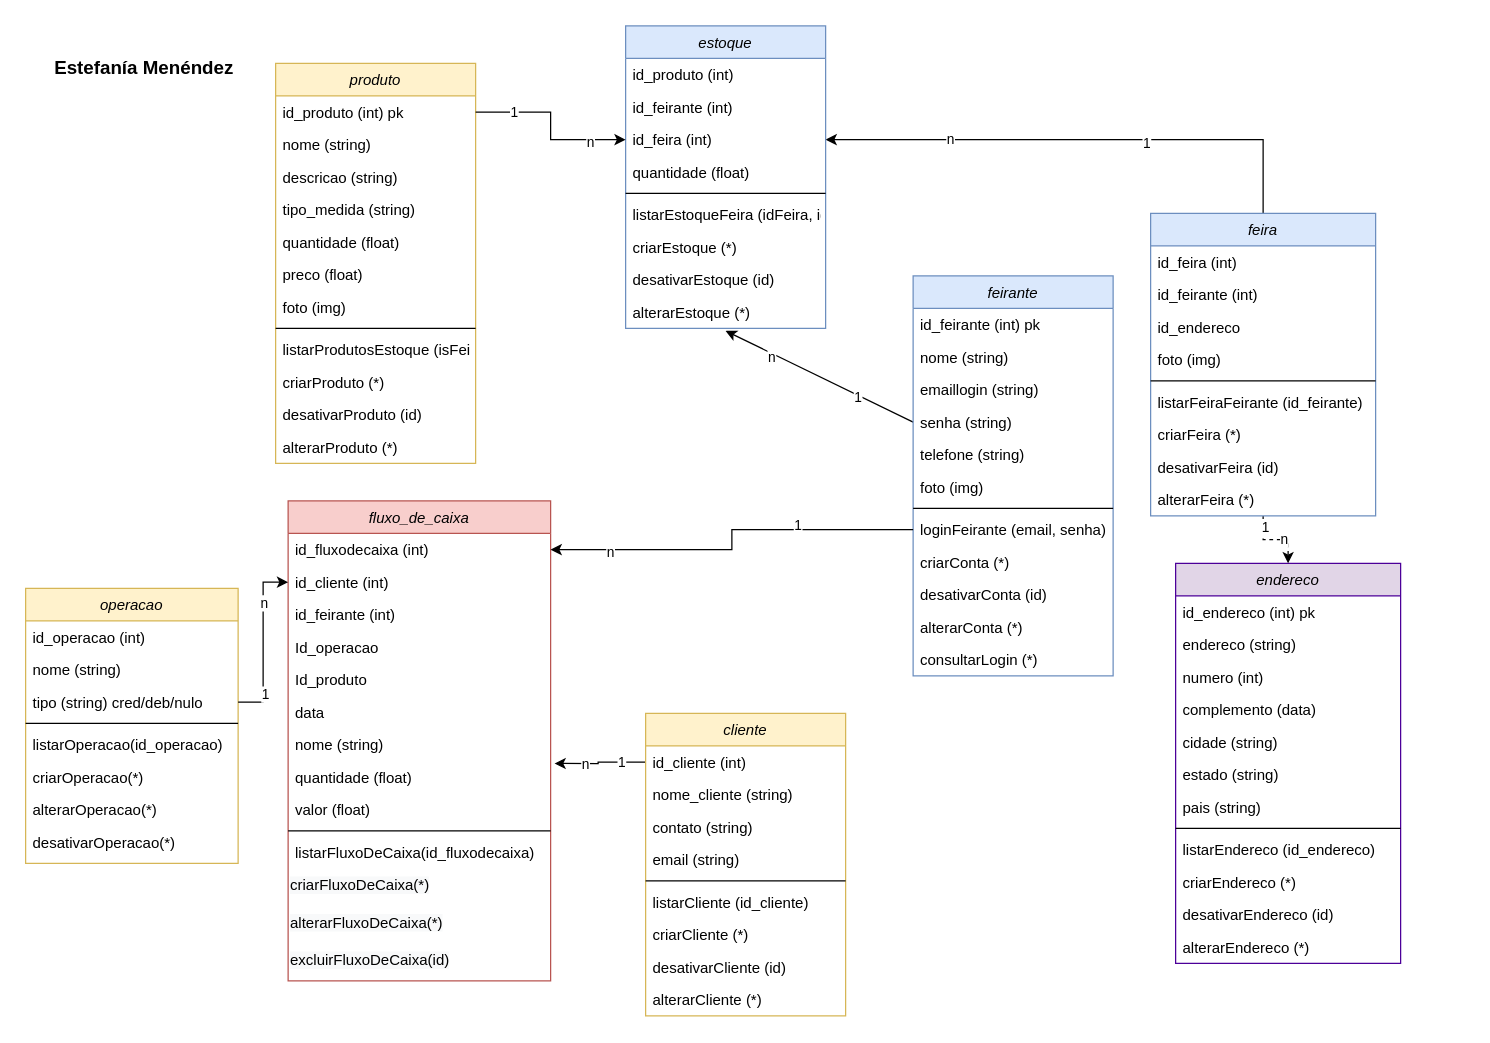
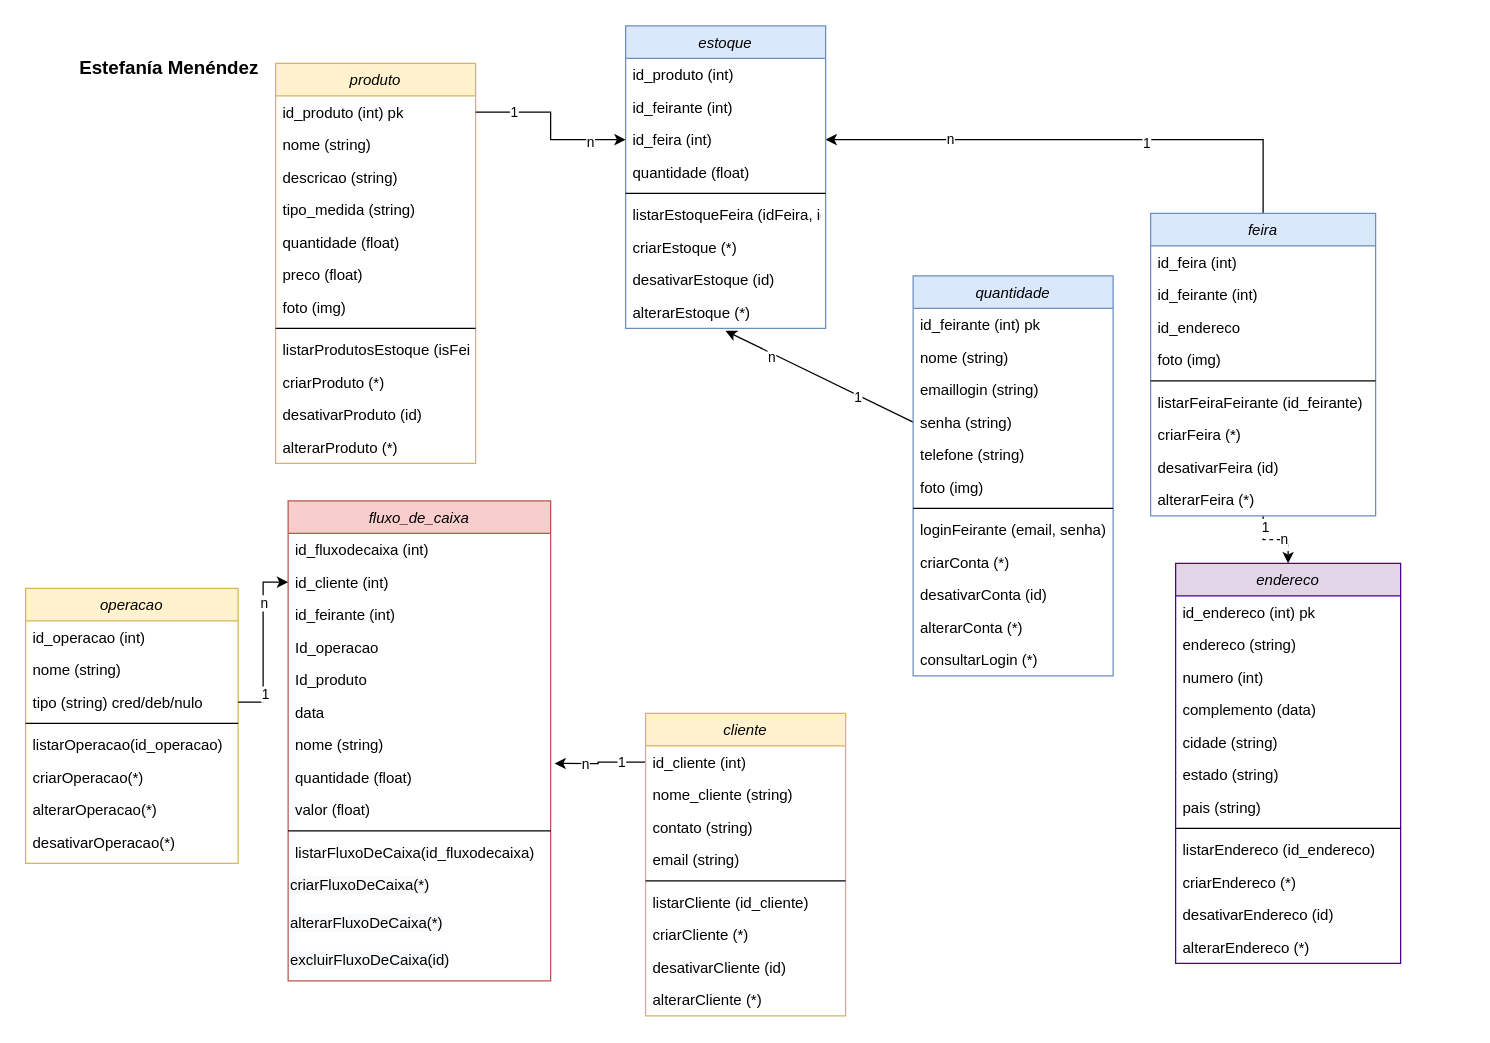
node "Estefanía Menéndez": moved (144, 67) -> (169, 67)
node "feirante": label "feirante" -> "quantidade"
edge "loginFeirante (email, senha)" -> "id_fluxodecaixa (int)": removed, labels "1", "n"
